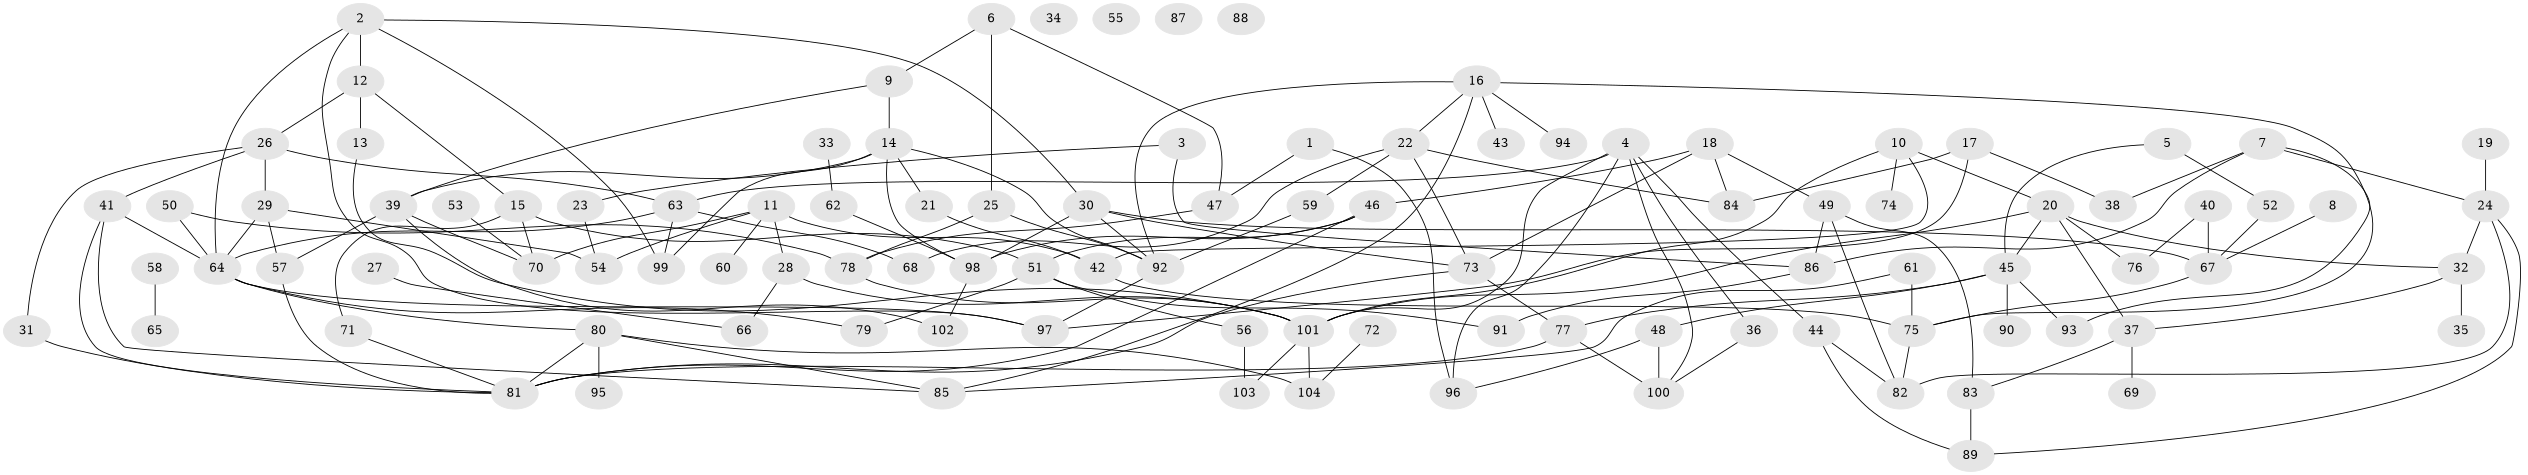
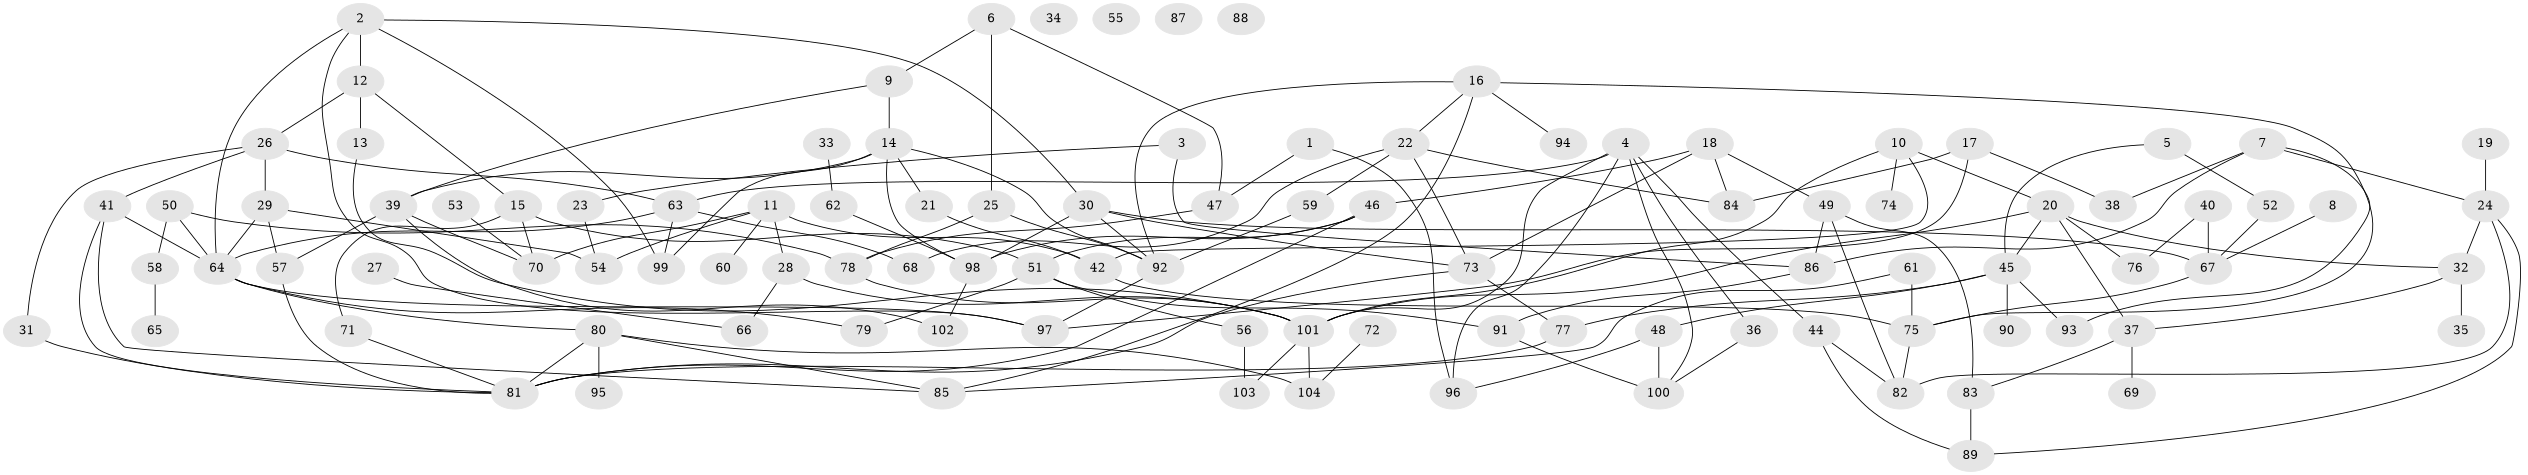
node "43": removed
edge "50" -- "58": added
edge "77" -- "100": now "91" -- "100"
